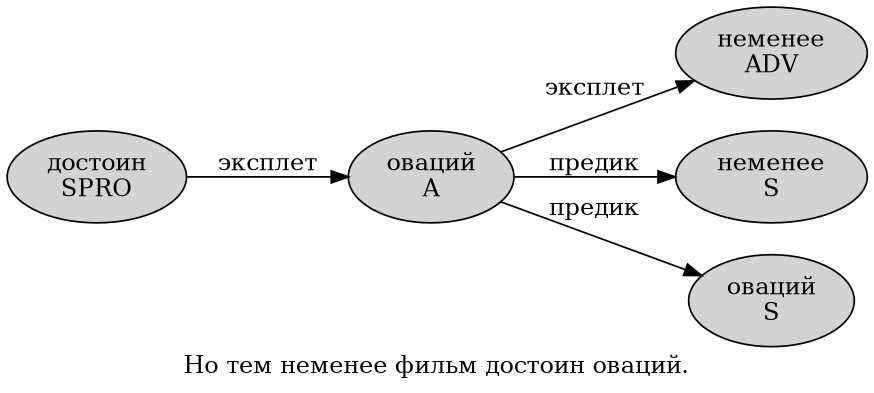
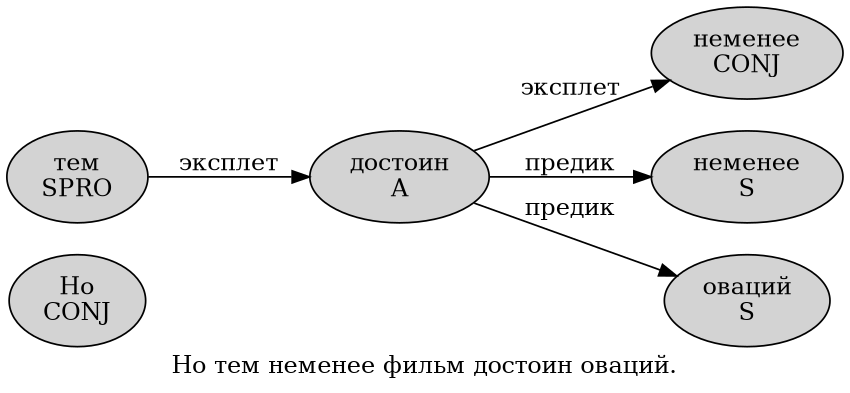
node "неменее ADV": label "неменее ADV" -> "неменее CONJ"
node "достоин SPRO": label "достоин SPRO" -> "тем SPRO"
node "оваций A": label "оваций A" -> "достоин A"
node "Но CONJ": added
